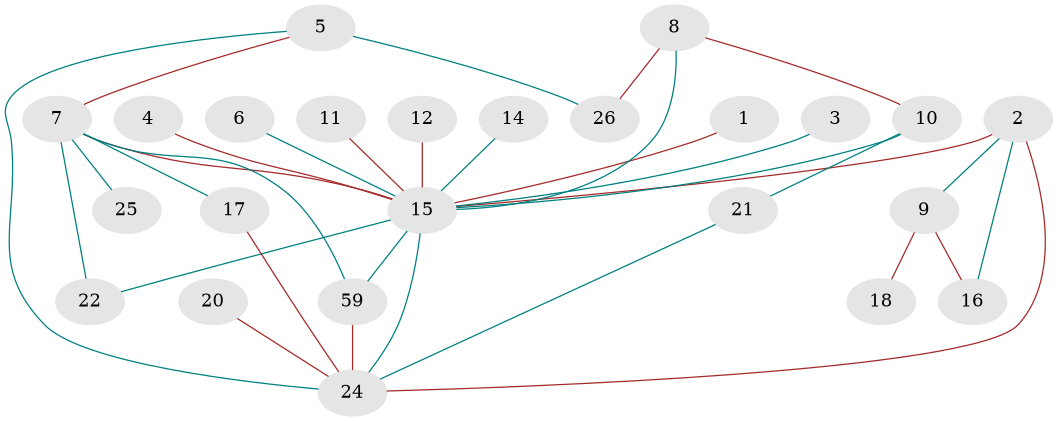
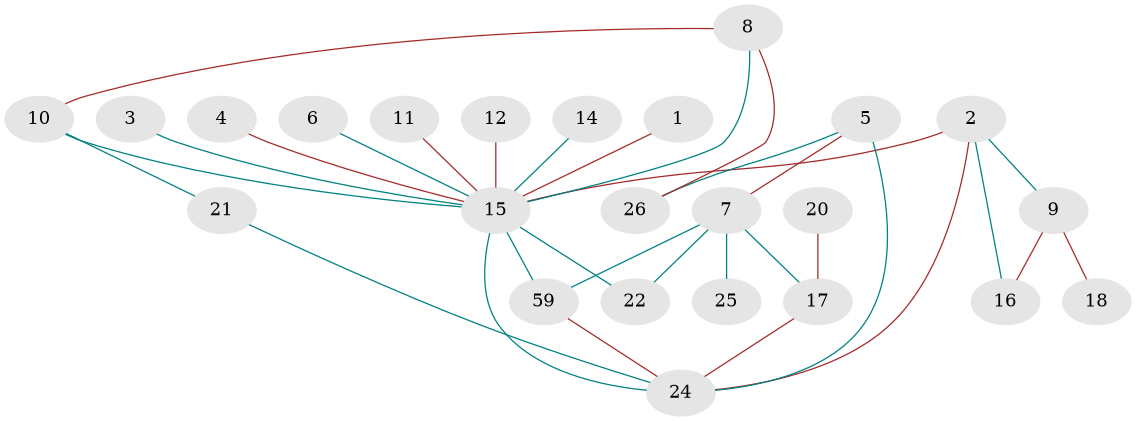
edge "7" -- "15": removed
edge "20" -- "24": now "20" -- "17"
